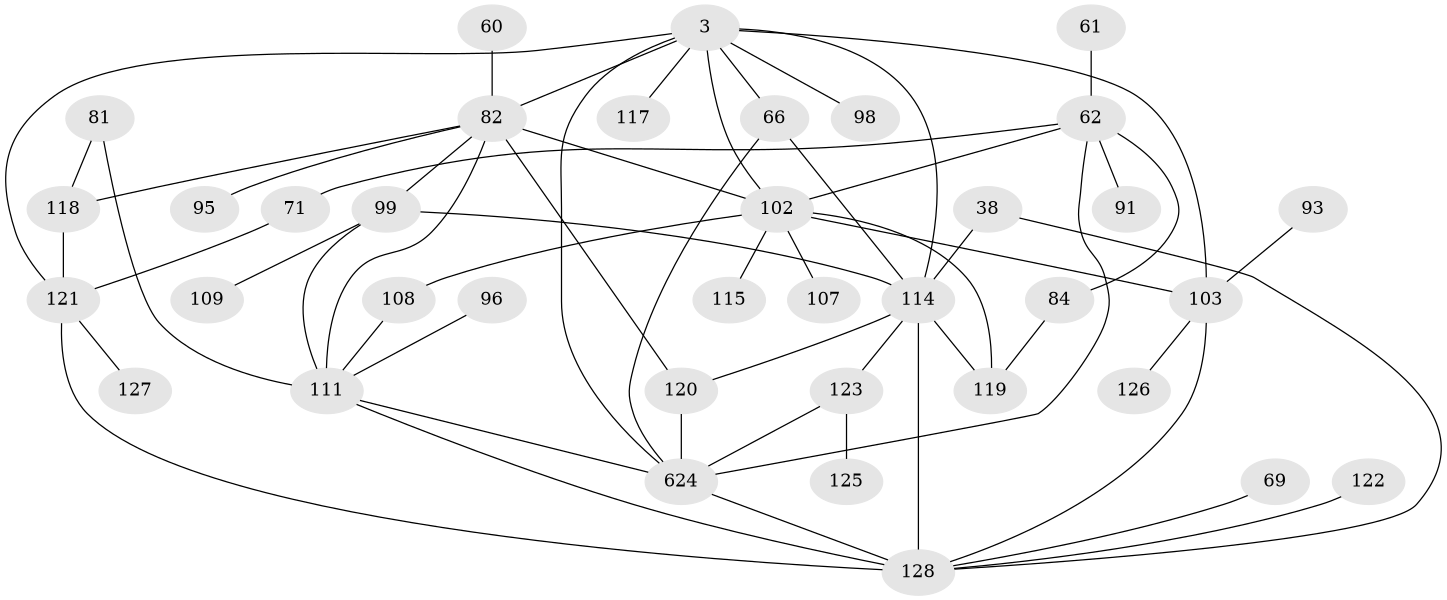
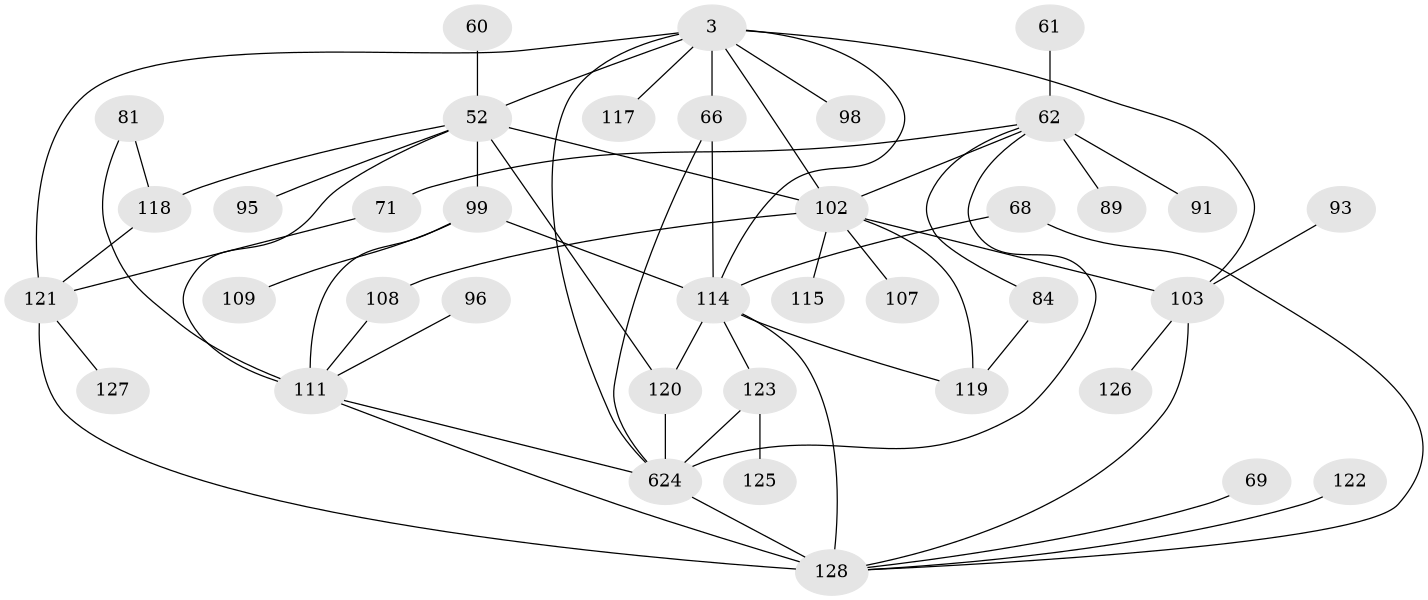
node "82": label "82" -> "52"
node "38": label "38" -> "68"
node "89": added
